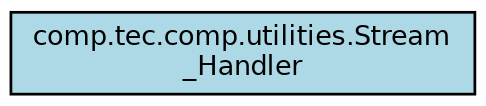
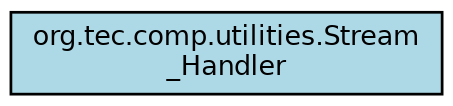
node "comp.tec.comp.utilities.Stream _Handler": label "comp.tec.comp.utilities.Stream _Handler" -> "org.tec.comp.utilities.Stream _Handler"
